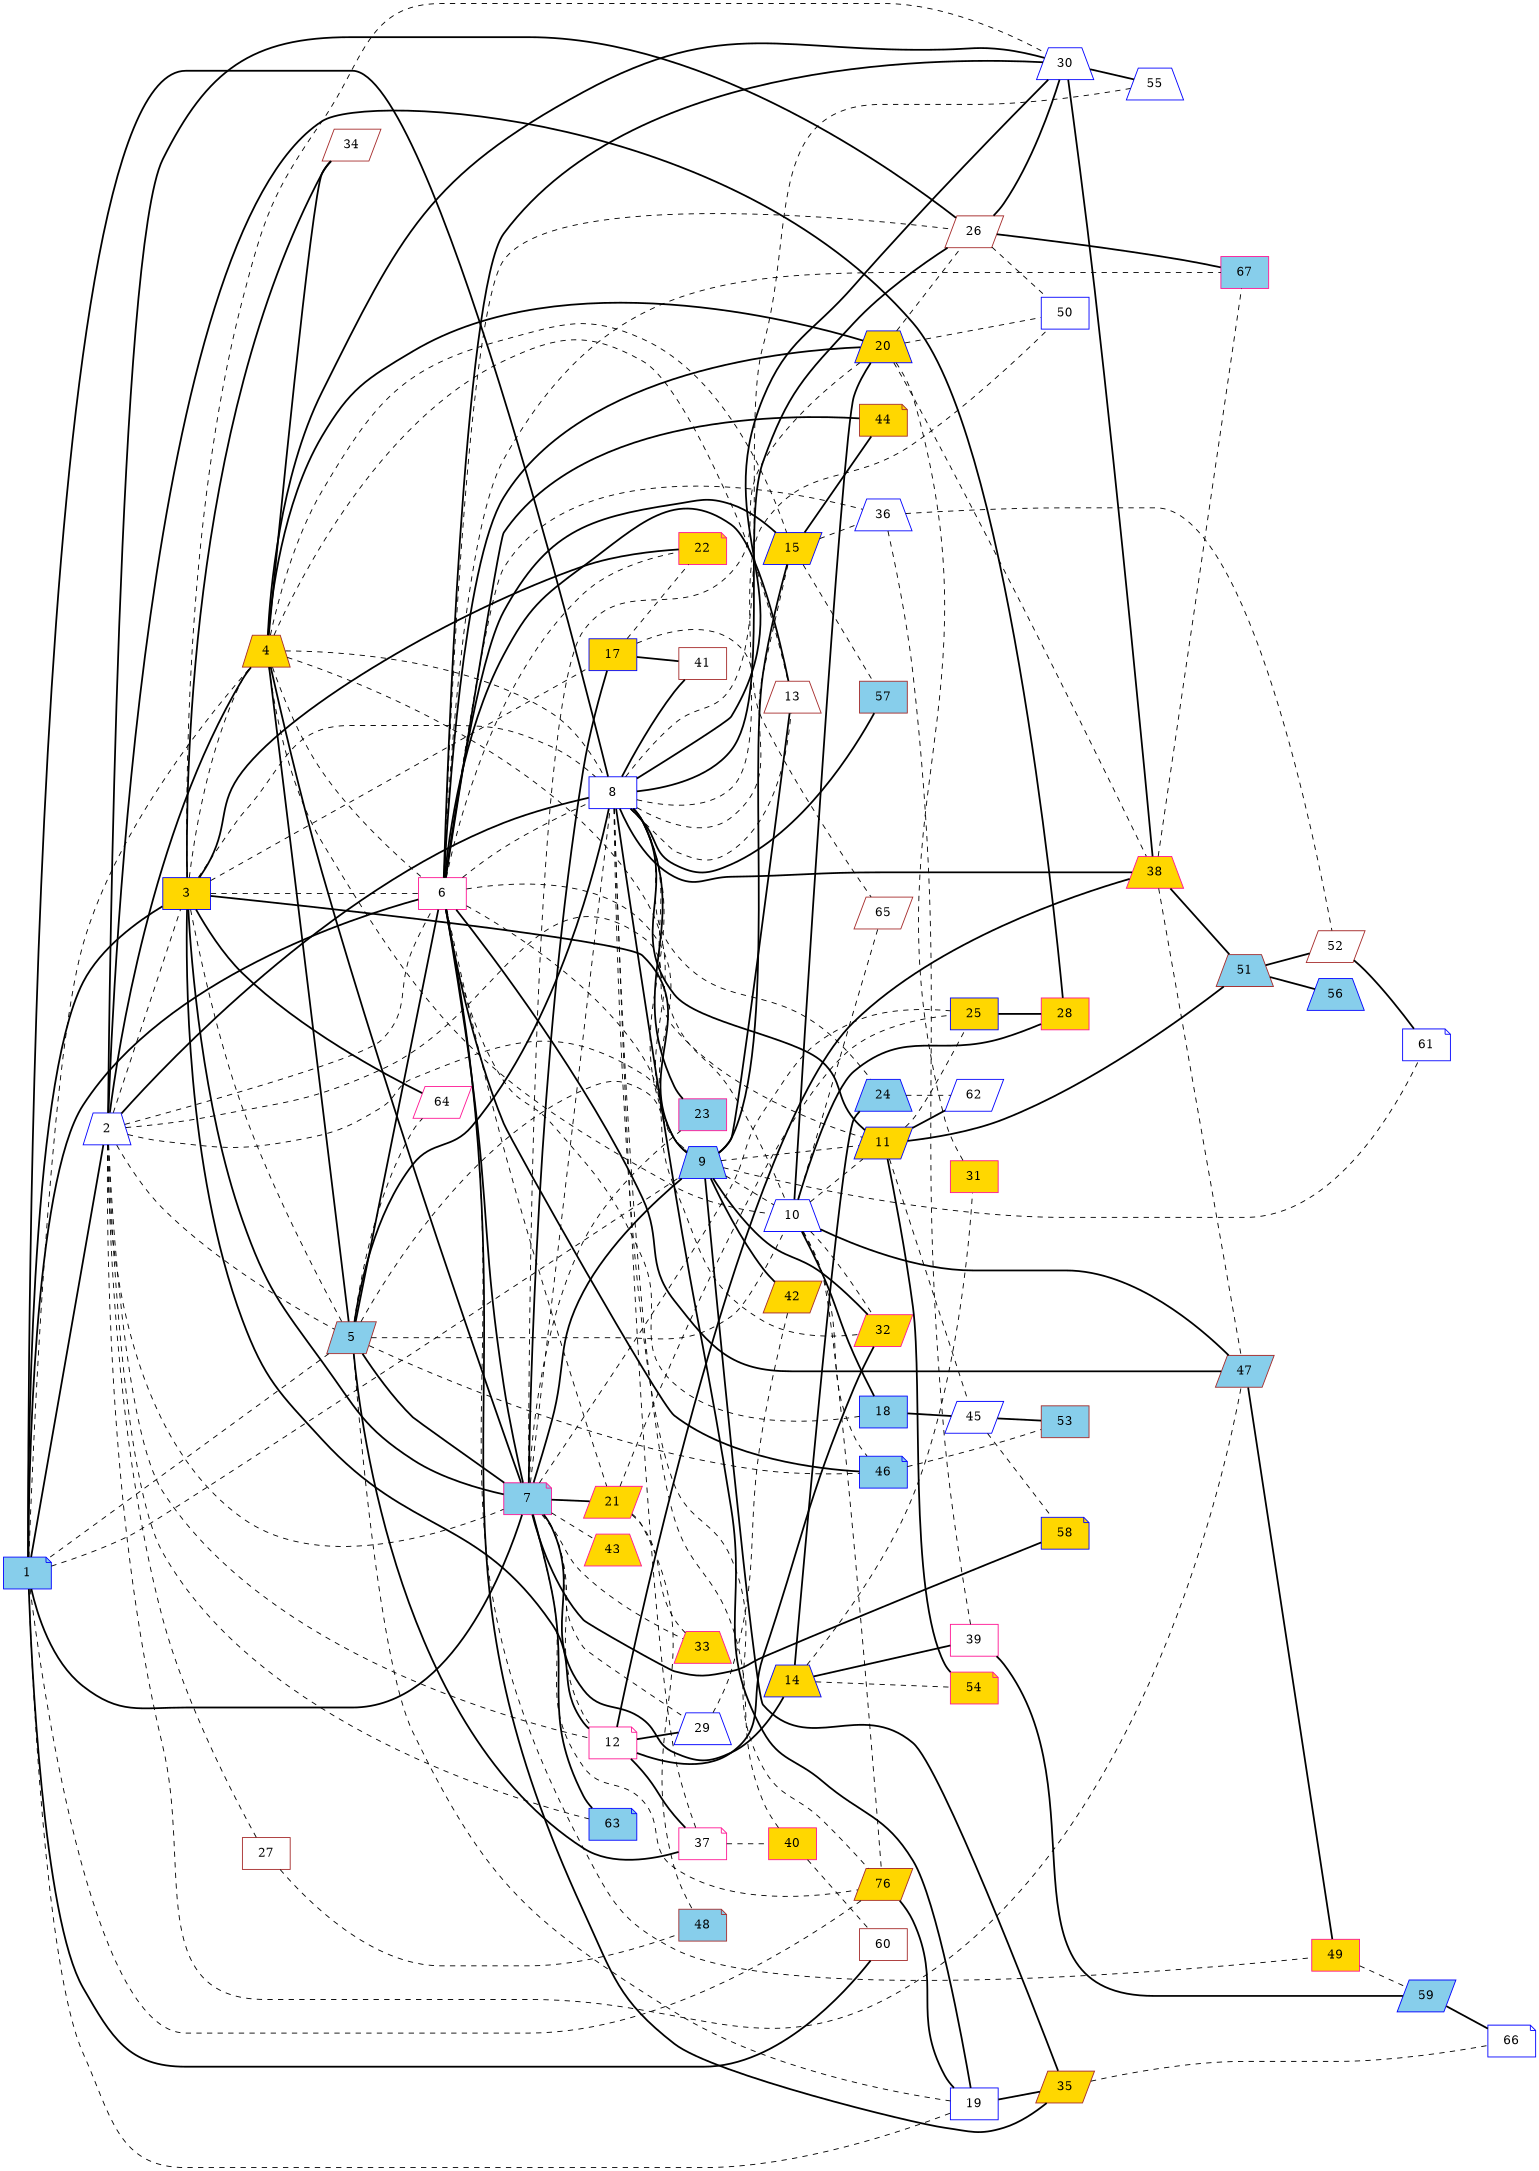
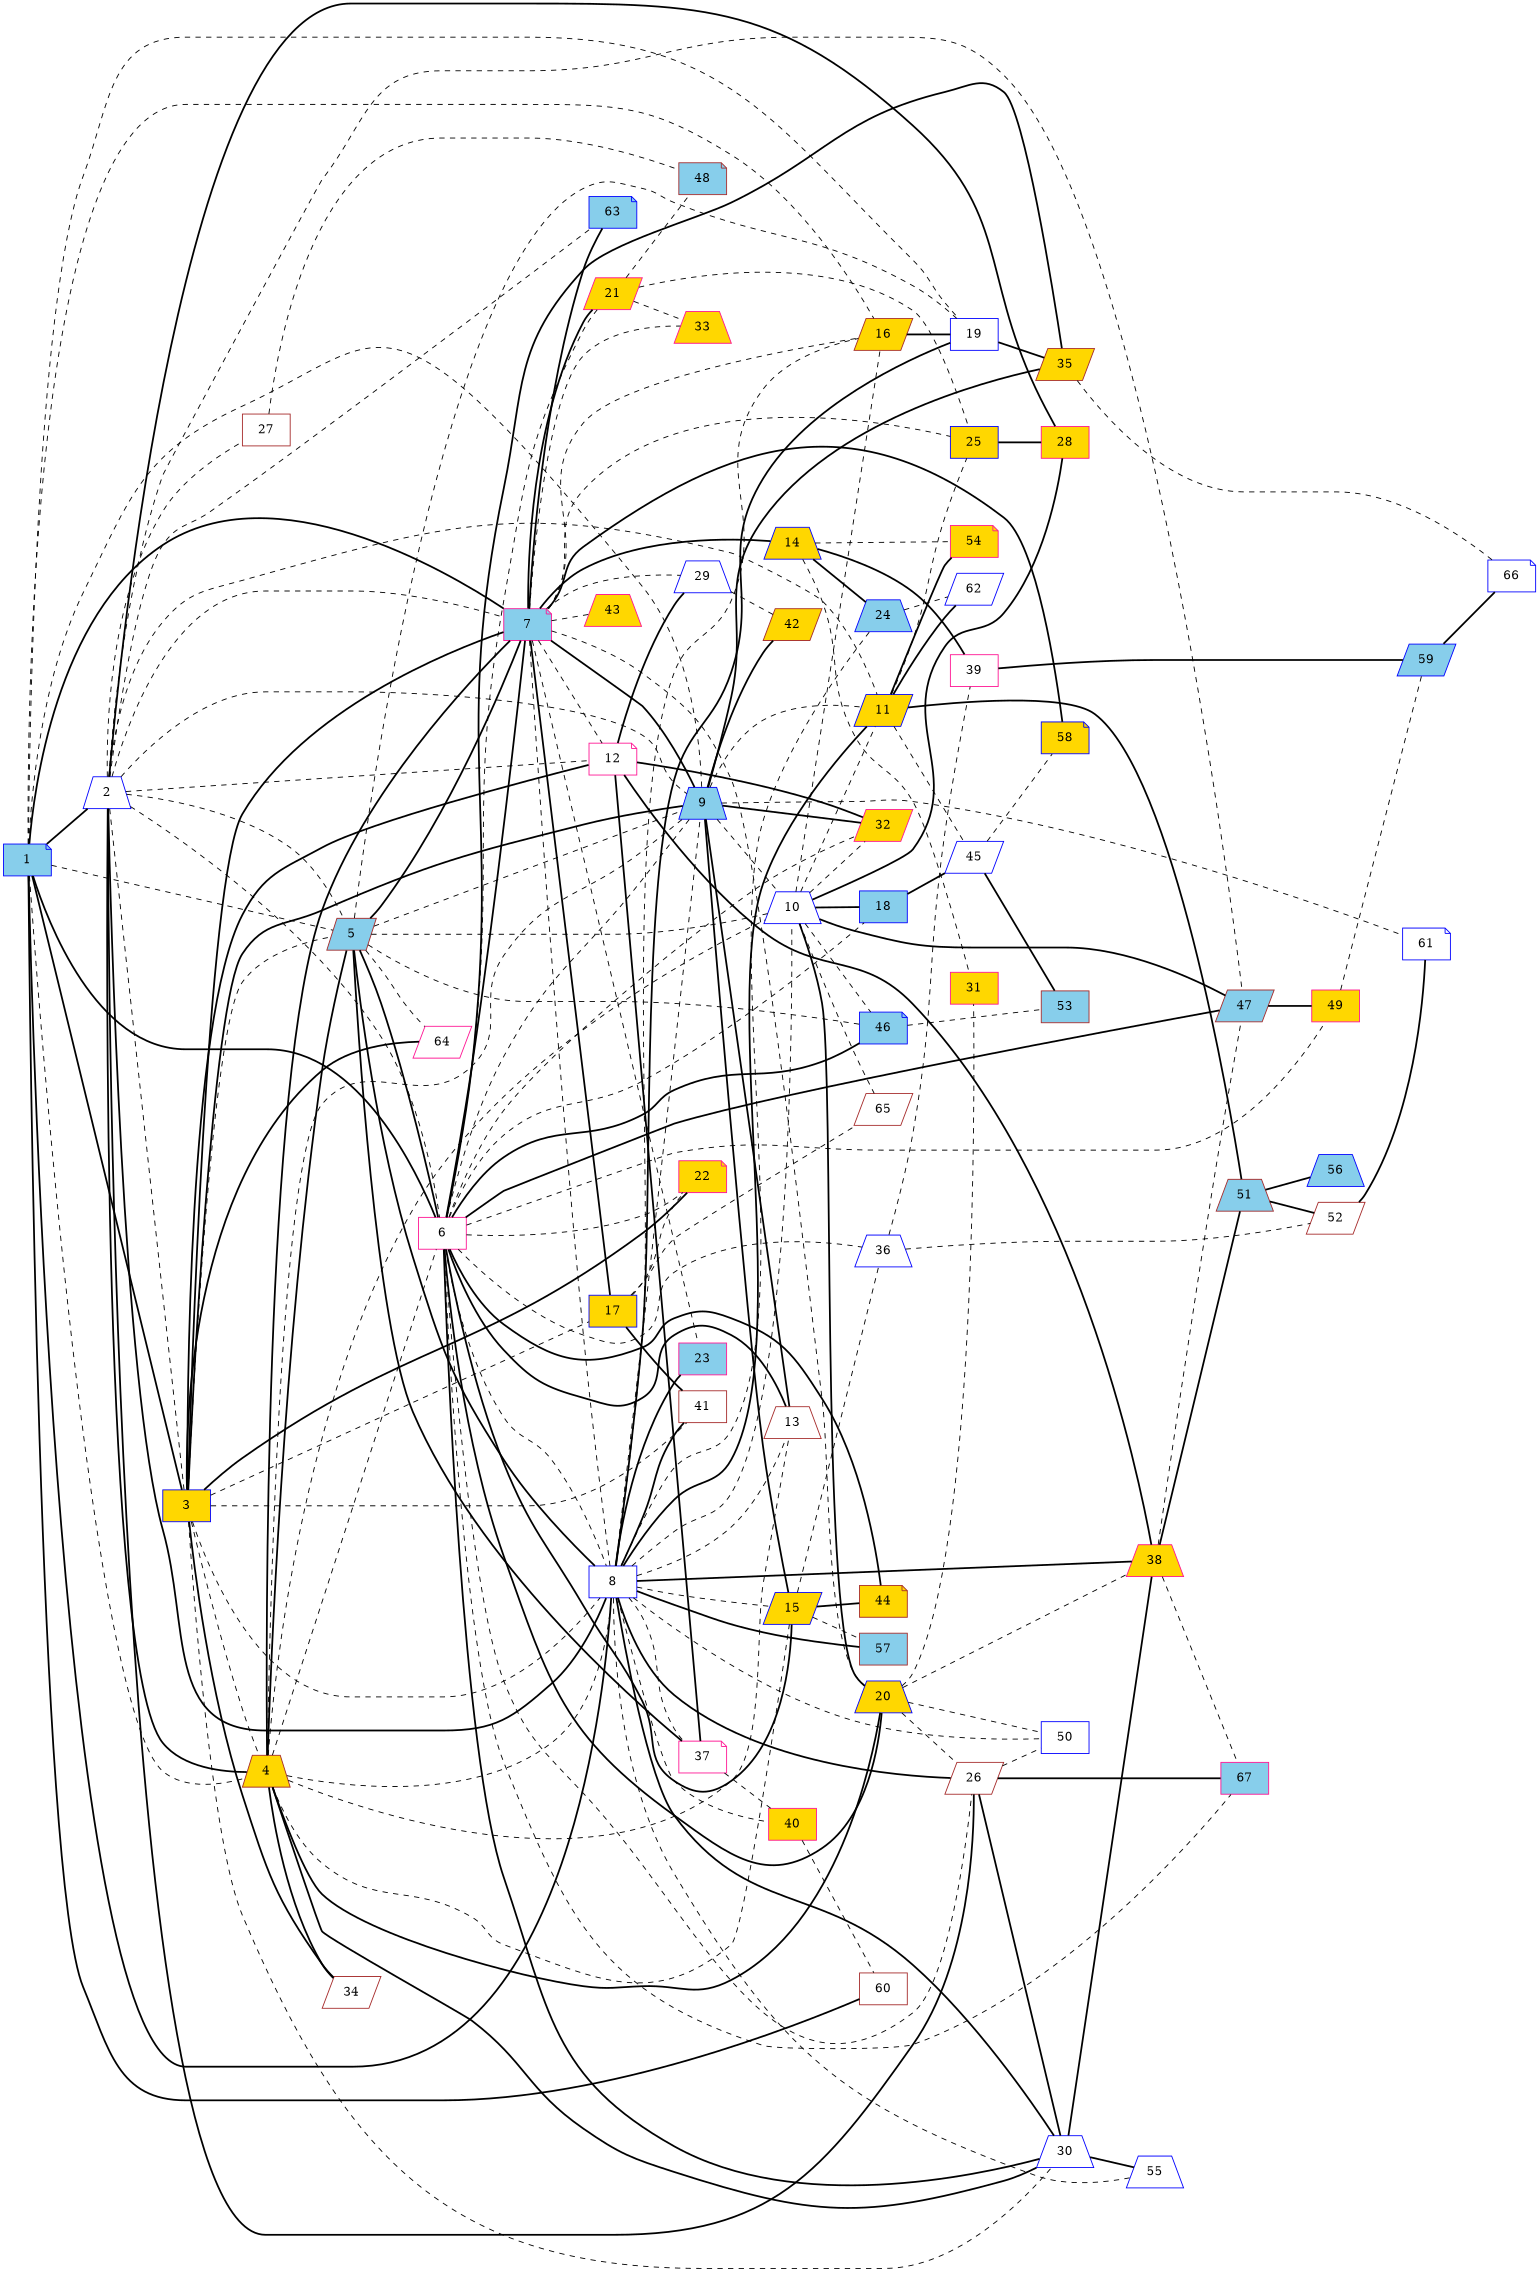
edge "3" -- "6": now "3" -- "41"
node "76": label "76" -> "16"
